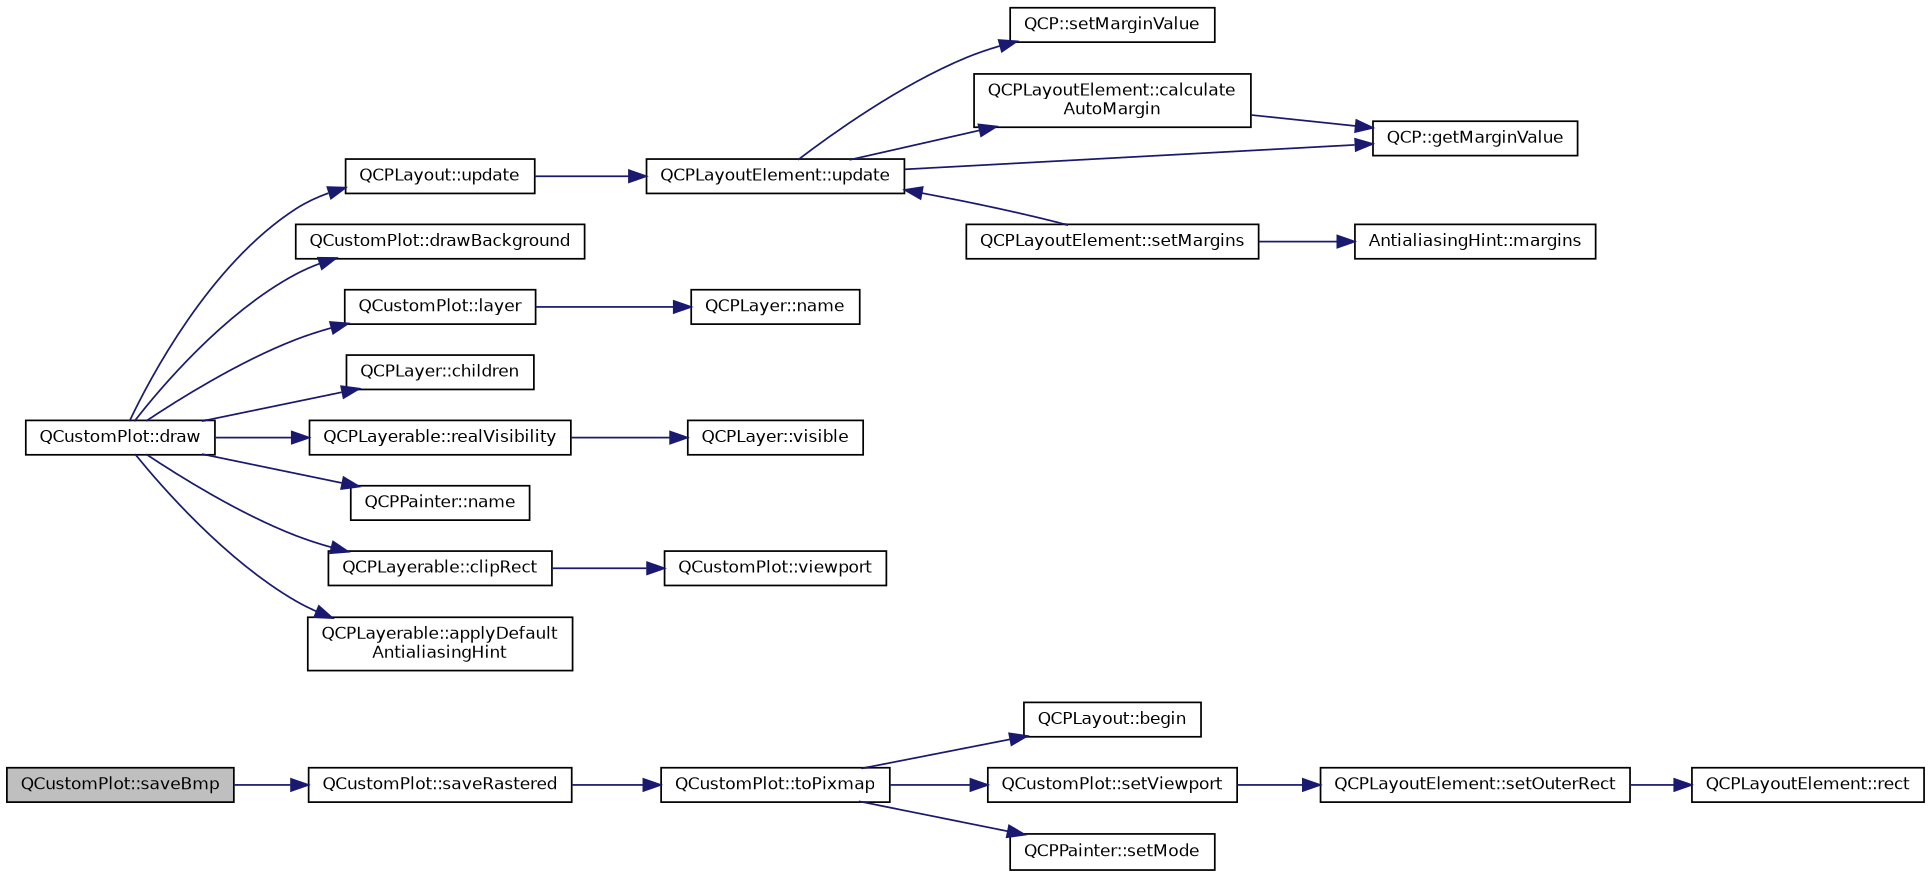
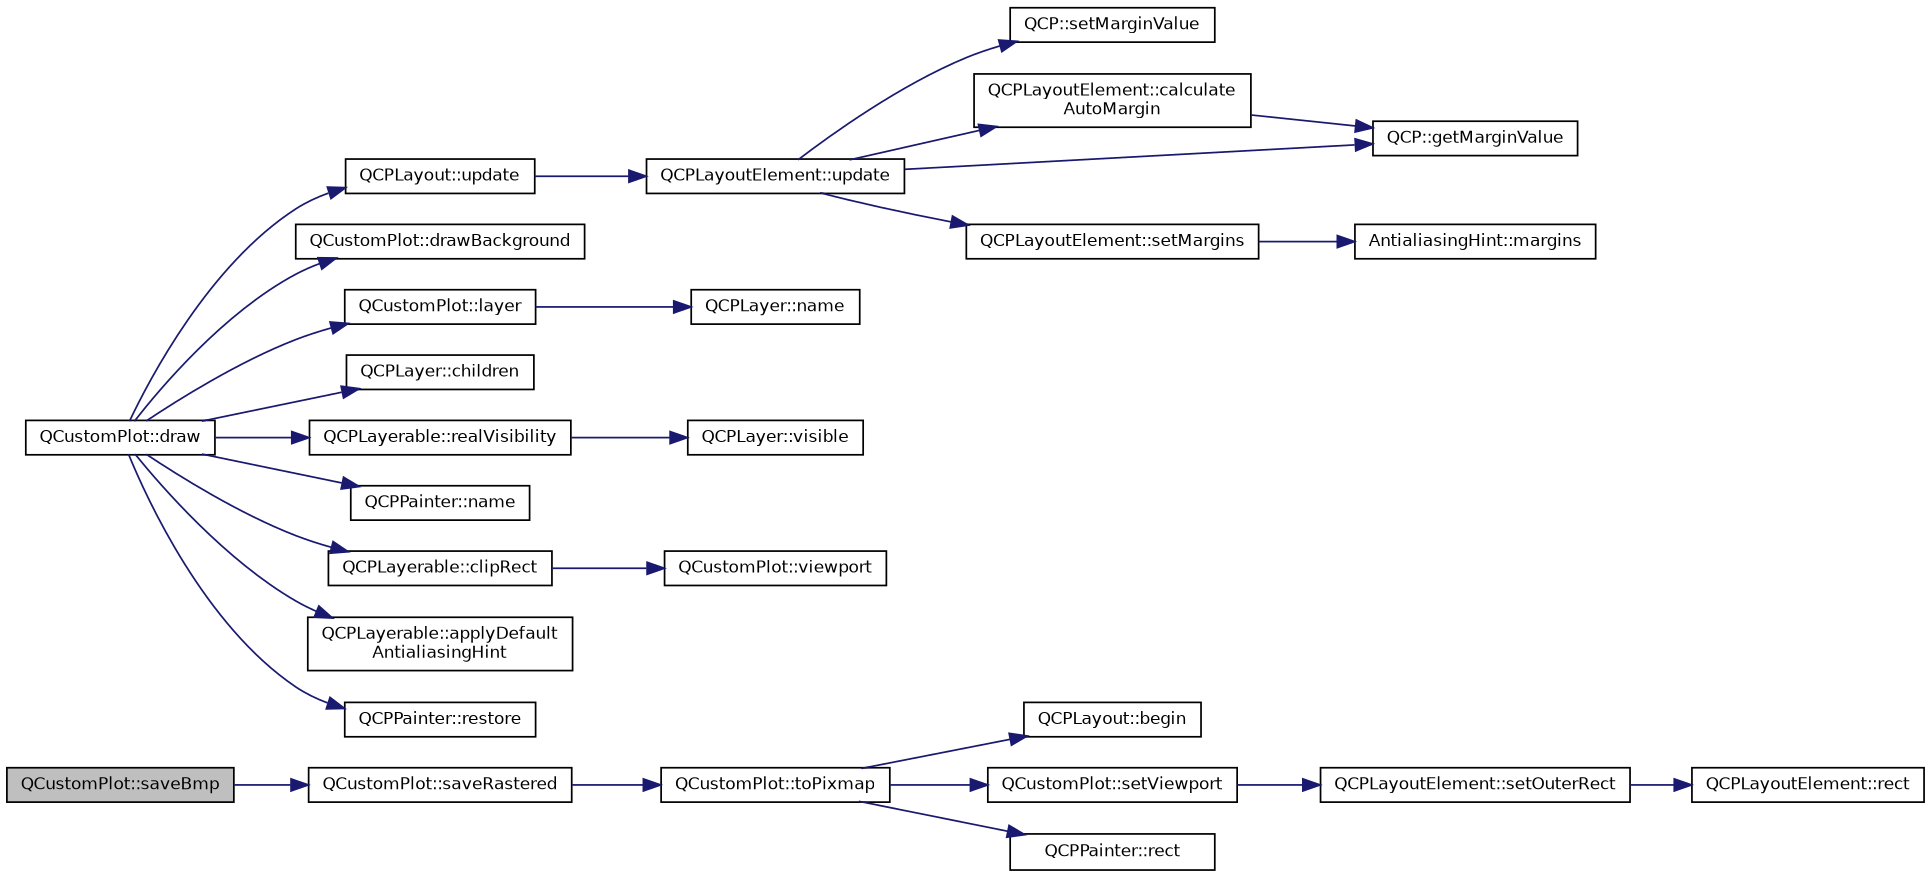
edge "QCPLayoutElement::setMargins" -> "QCPLayoutElement::update": reversed
node "QCPPainter::restore": added
node "QCPPainter::setMode": label "QCPPainter::setMode" -> "QCPPainter::rect"
